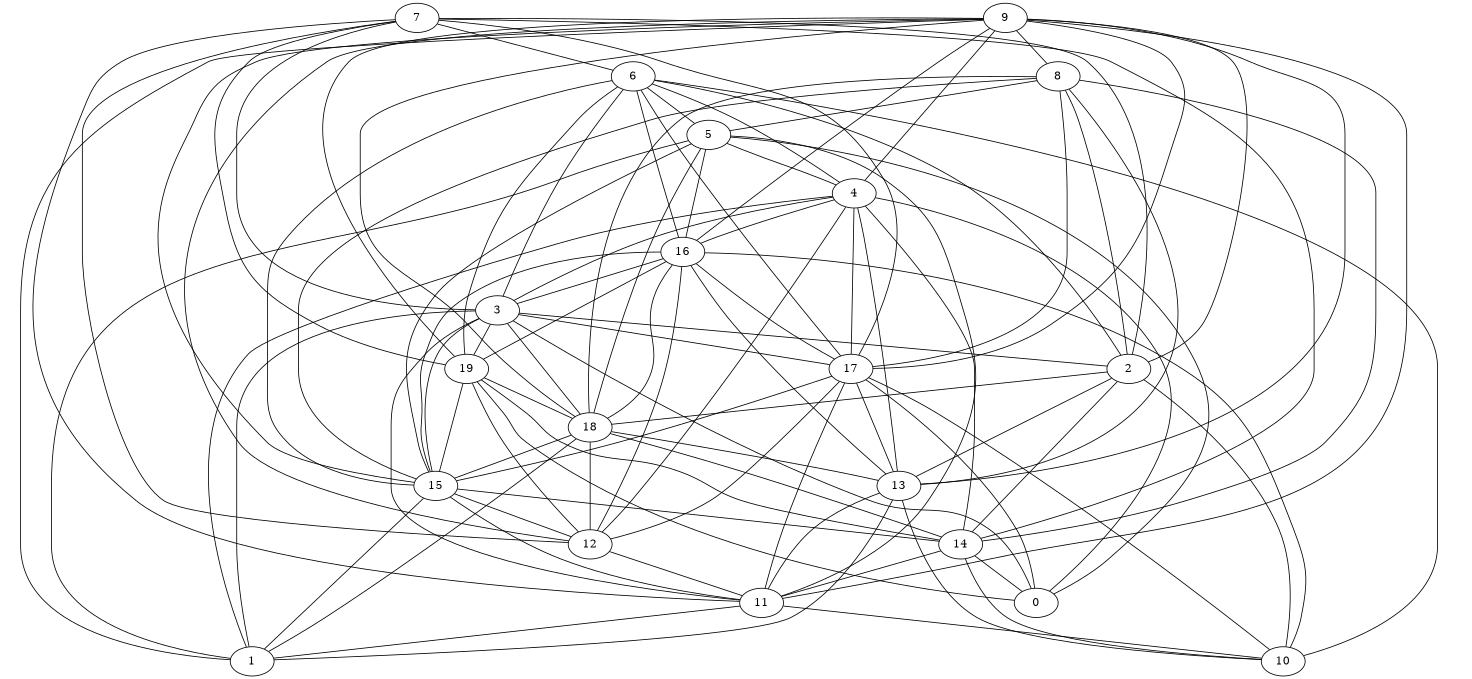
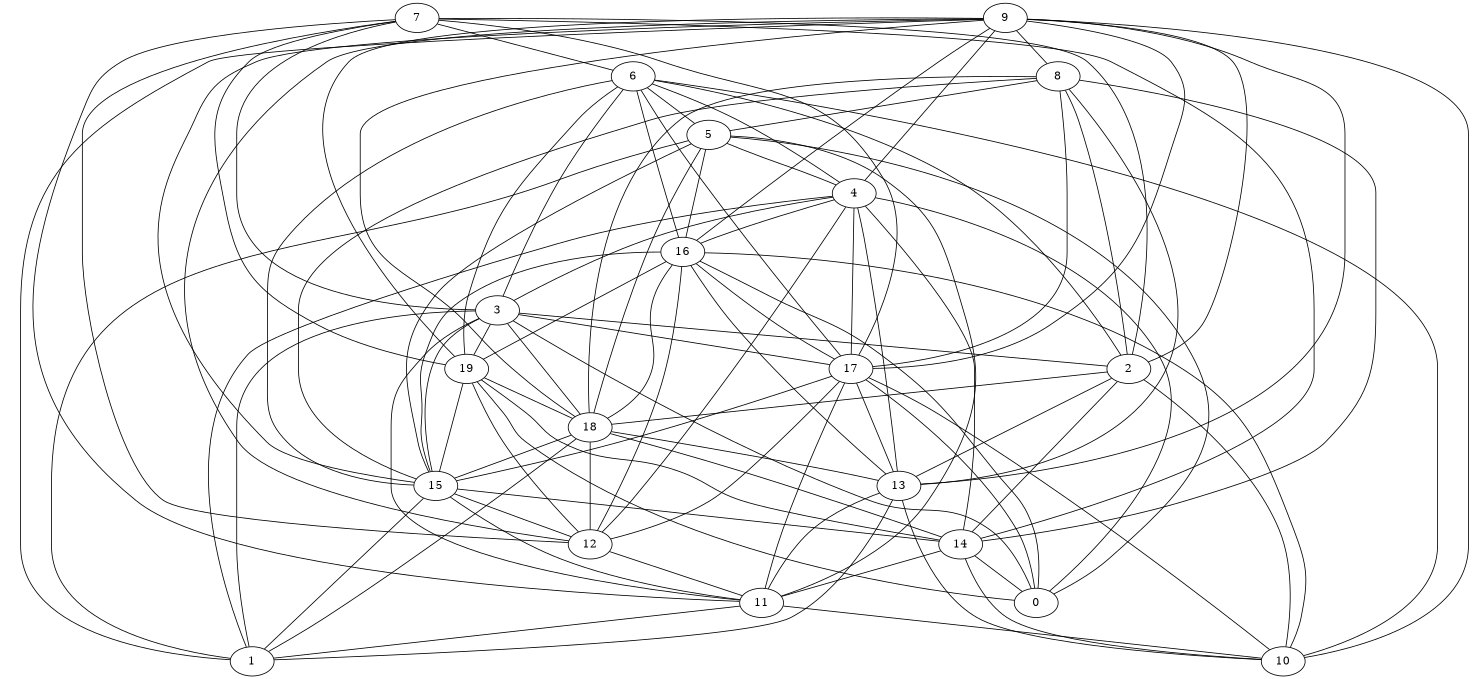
edge "16" -- "3": now "16" -- "0"
edge "9" -- "11": now "9" -- "10"
